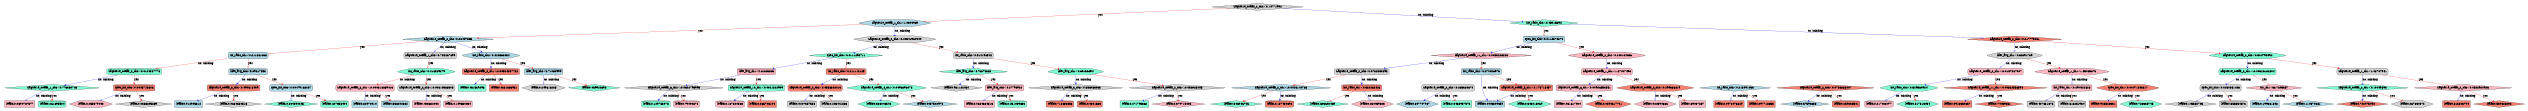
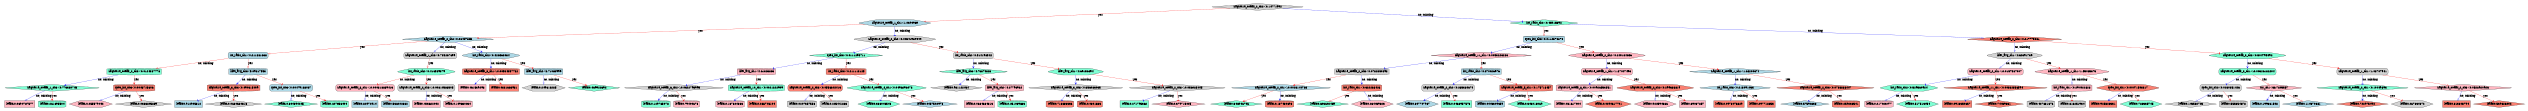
node "Laguerre_coeffs_1_ch1<1.68200374": added
node "leaf=0.461539298": fillcolor aquamarine -> lightpink
edge "int_ratio_ch2<0.370026976" -> "leaf=0.0443309359": now "int_ratio_ch2<0.370026976" -> "Laguerre_coeffs_2_ch2<0.265384674"
edge "Laguerre_coeffs_2_ch3<-0.00814586505" -> "leaf=-0.149630234": arrowhead onormal -> tee
edge "spec_int_ch1<0.00471508317" -> "leaf=0.925823331": arrowhead tee -> vee
